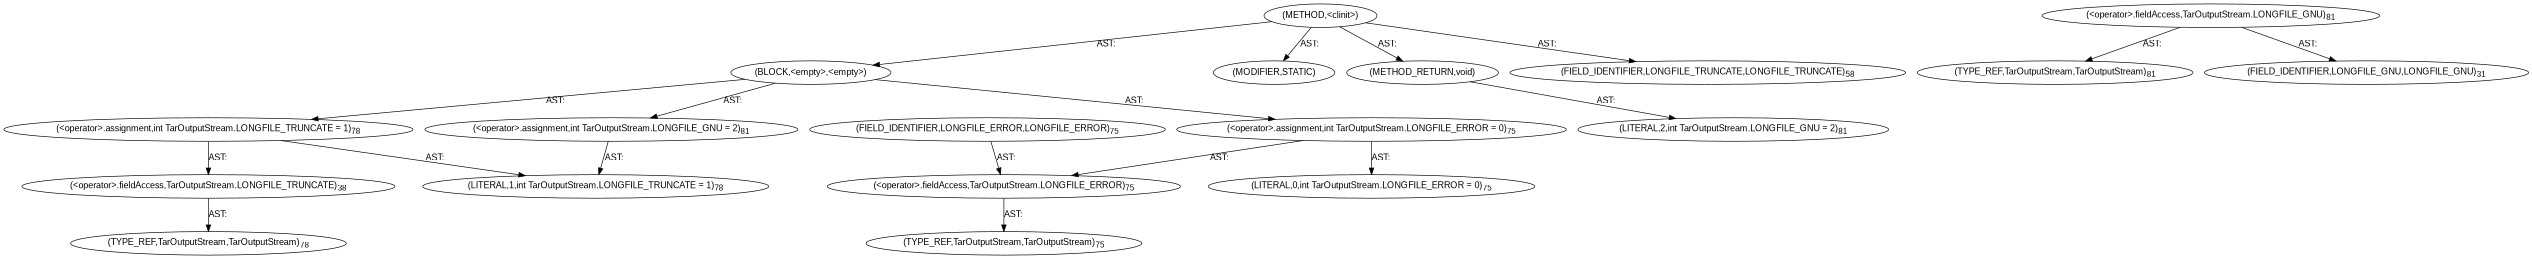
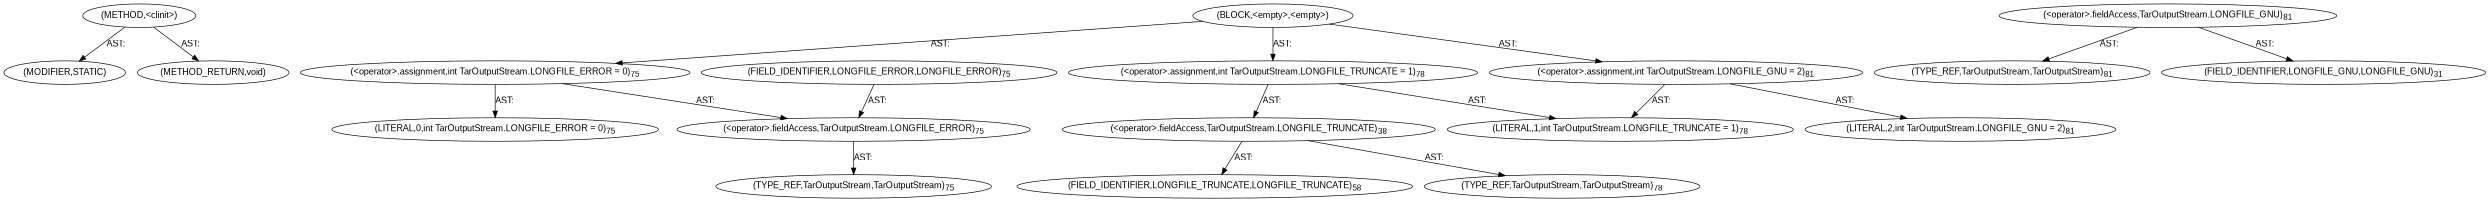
edge "(METHOD,<clinit>)" -> "(FIELD_IDENTIFIER,LONGFILE_TRUNCATE,LONGFILE_TRUNCATE)": now "(<operator>.fieldAccess,TarOutputStream.LONGFILE_TRUNCATE)" -> "(FIELD_IDENTIFIER,LONGFILE_TRUNCATE,LONGFILE_TRUNCATE)"
edge "(METHOD,<clinit>)" -> "(BLOCK,<empty>,<empty>)": removed, label "AST:"
edge "(METHOD_RETURN,void)" -> "(LITERAL,2,int TarOutputStream.LONGFILE_GNU = 2)": now "(<operator>.assignment,int TarOutputStream.LONGFILE_GNU = 2)" -> "(LITERAL,2,int TarOutputStream.LONGFILE_GNU = 2)"
